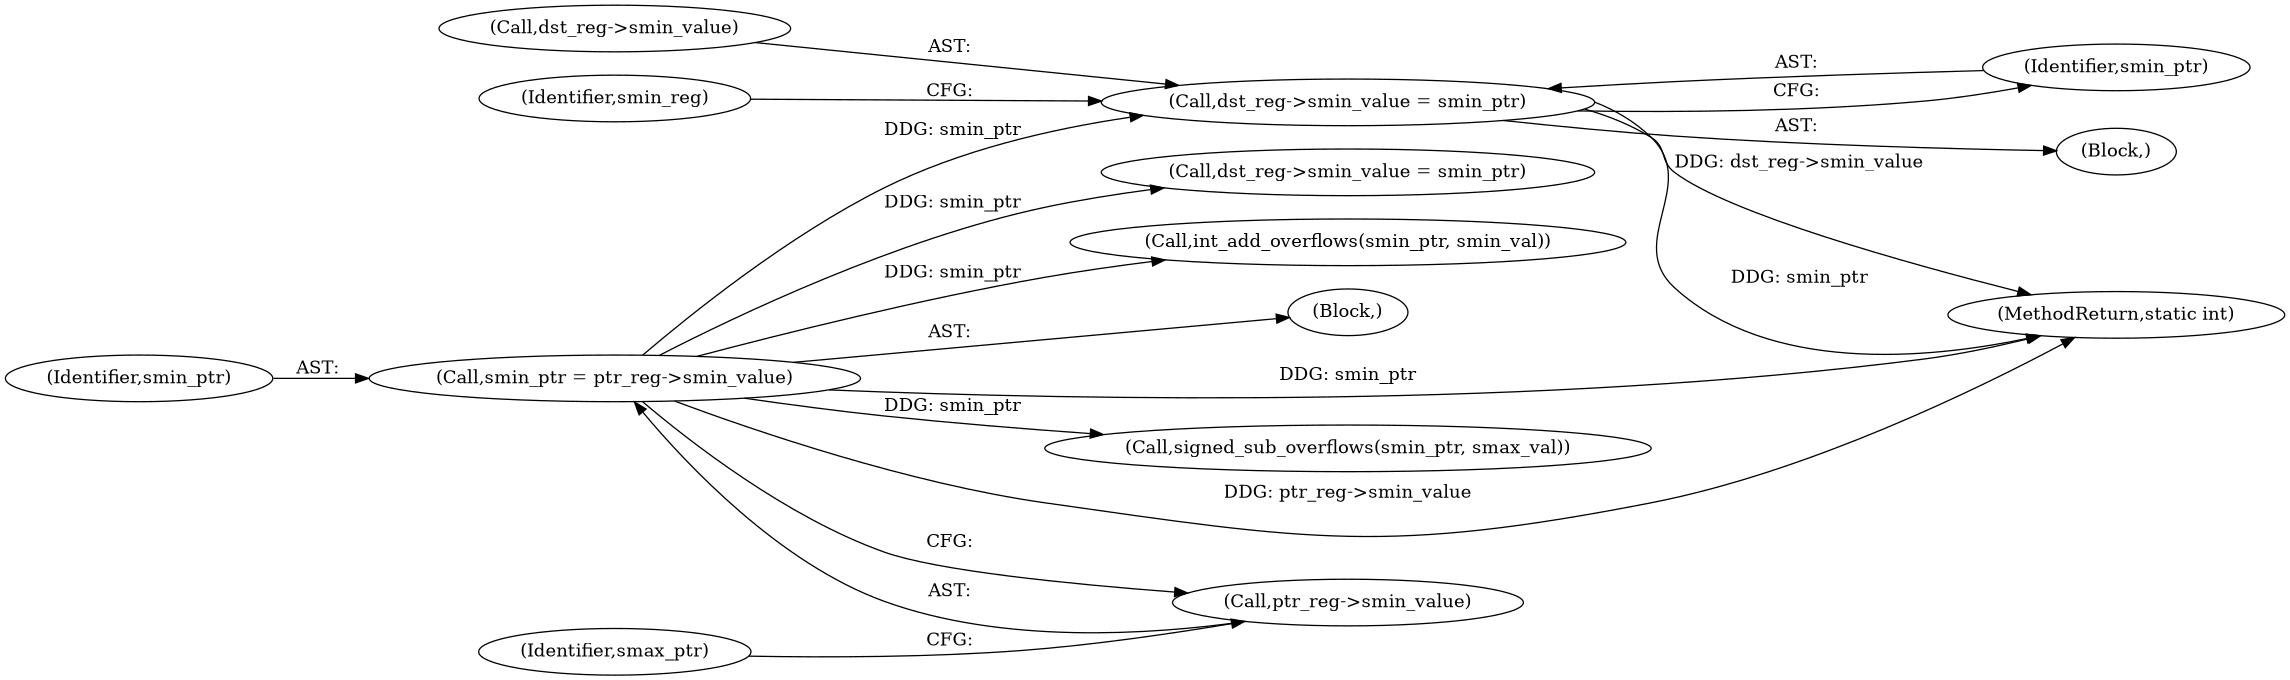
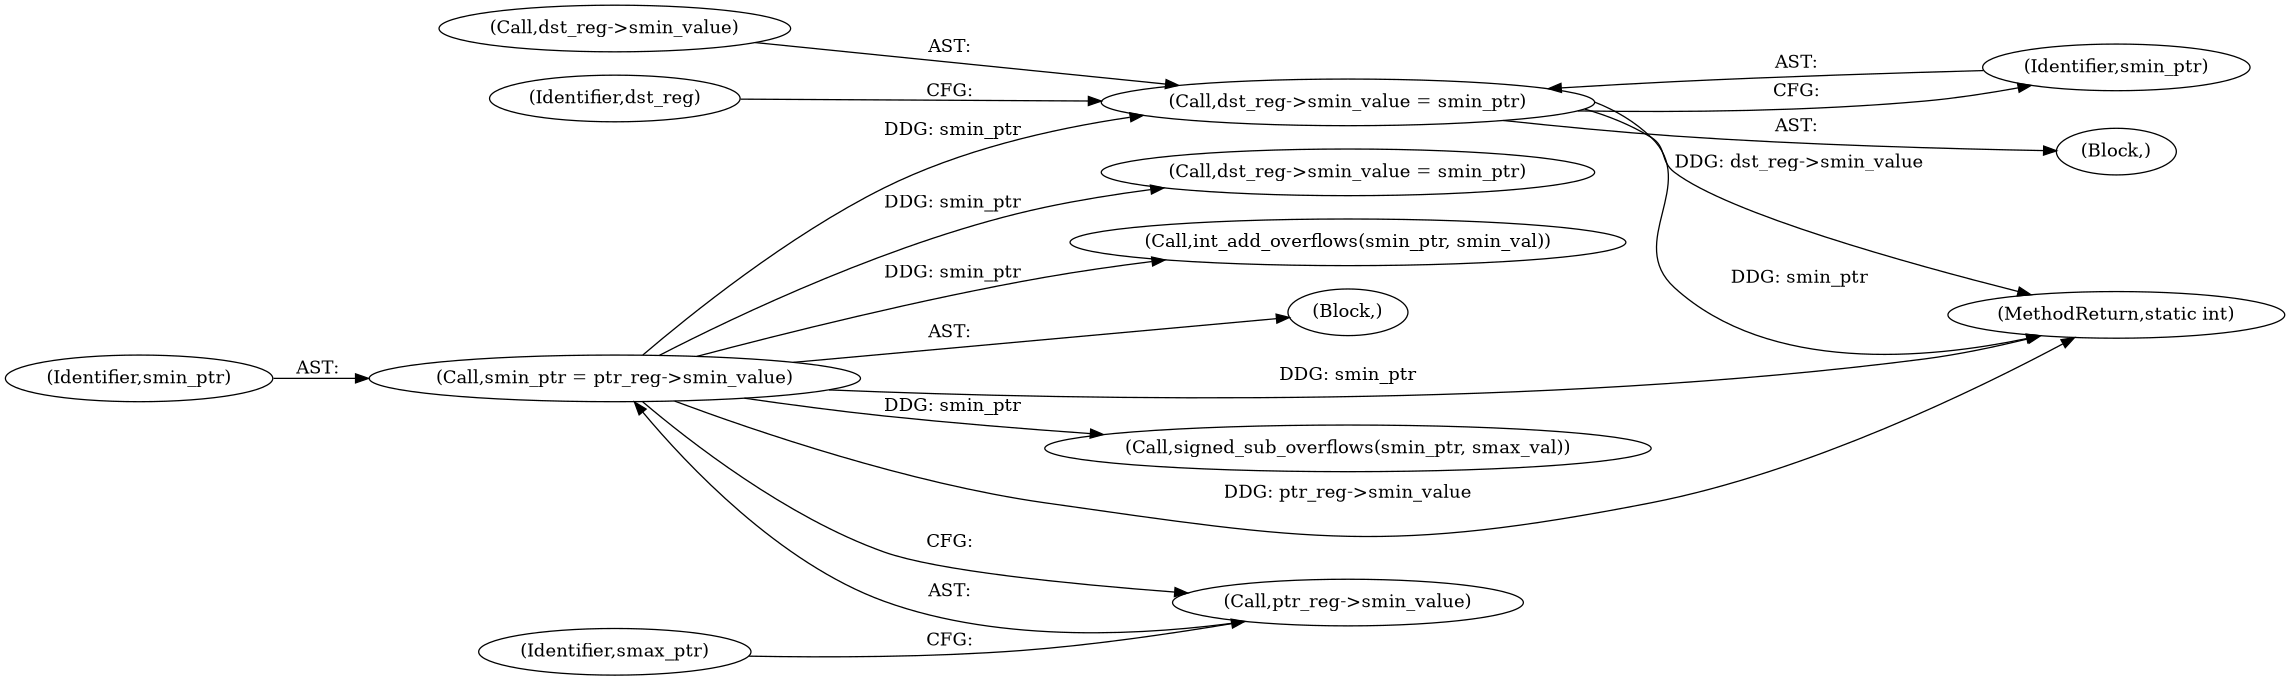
node "(Identifier,smin_reg)": label "(Identifier,smin_reg)" -> "(Identifier,dst_reg)"
